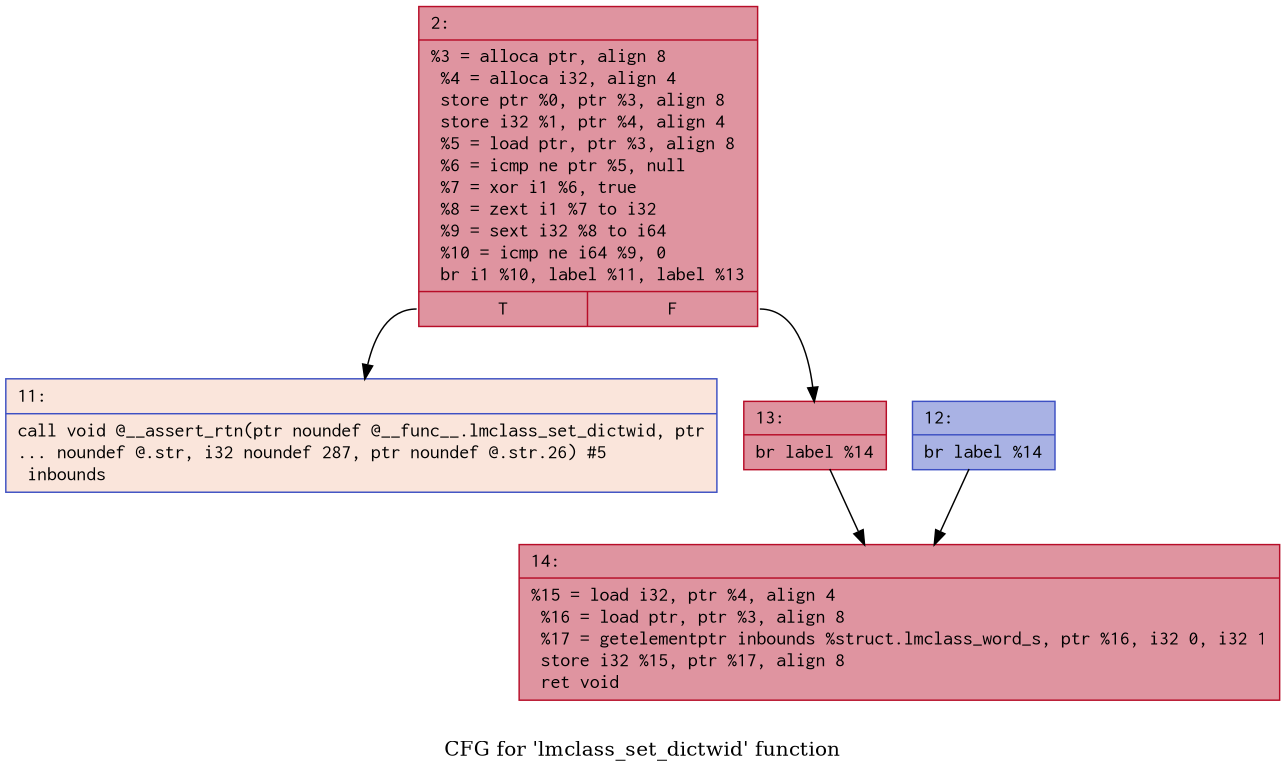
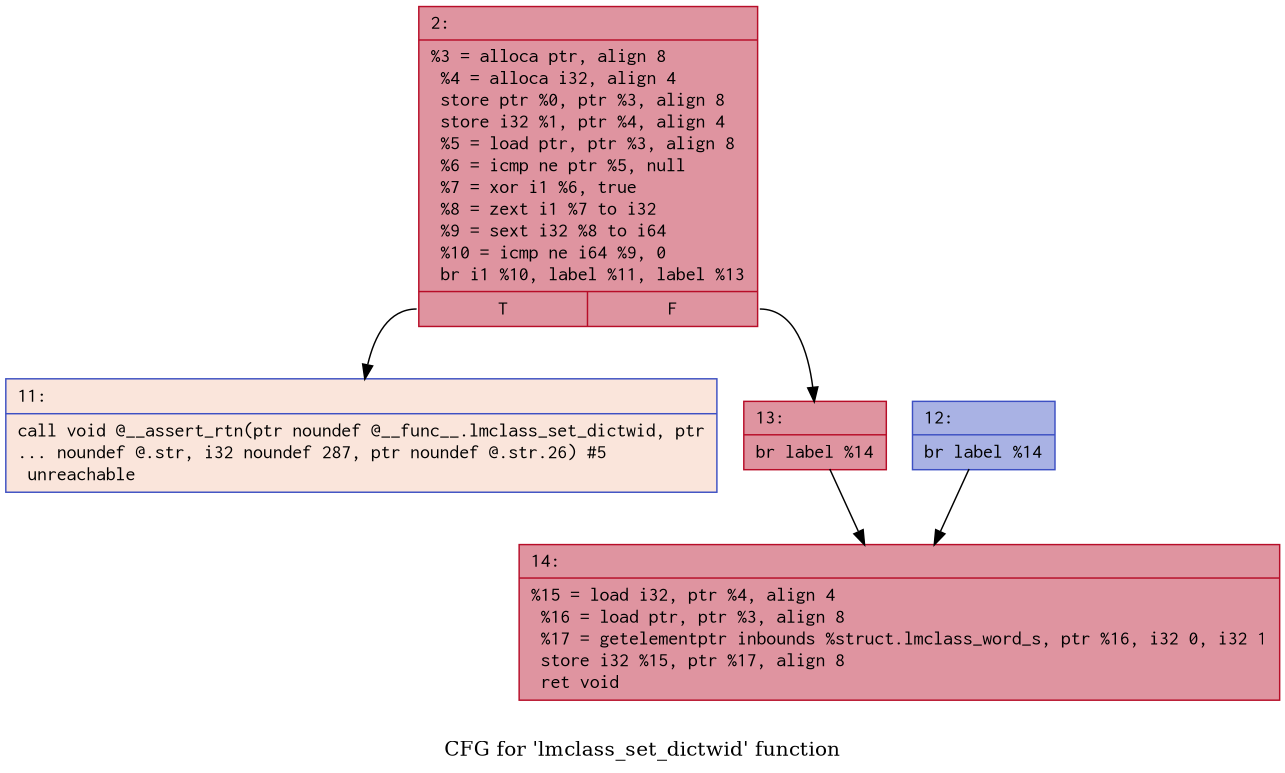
node "11:": text "inbounds" -> "unreachable"
